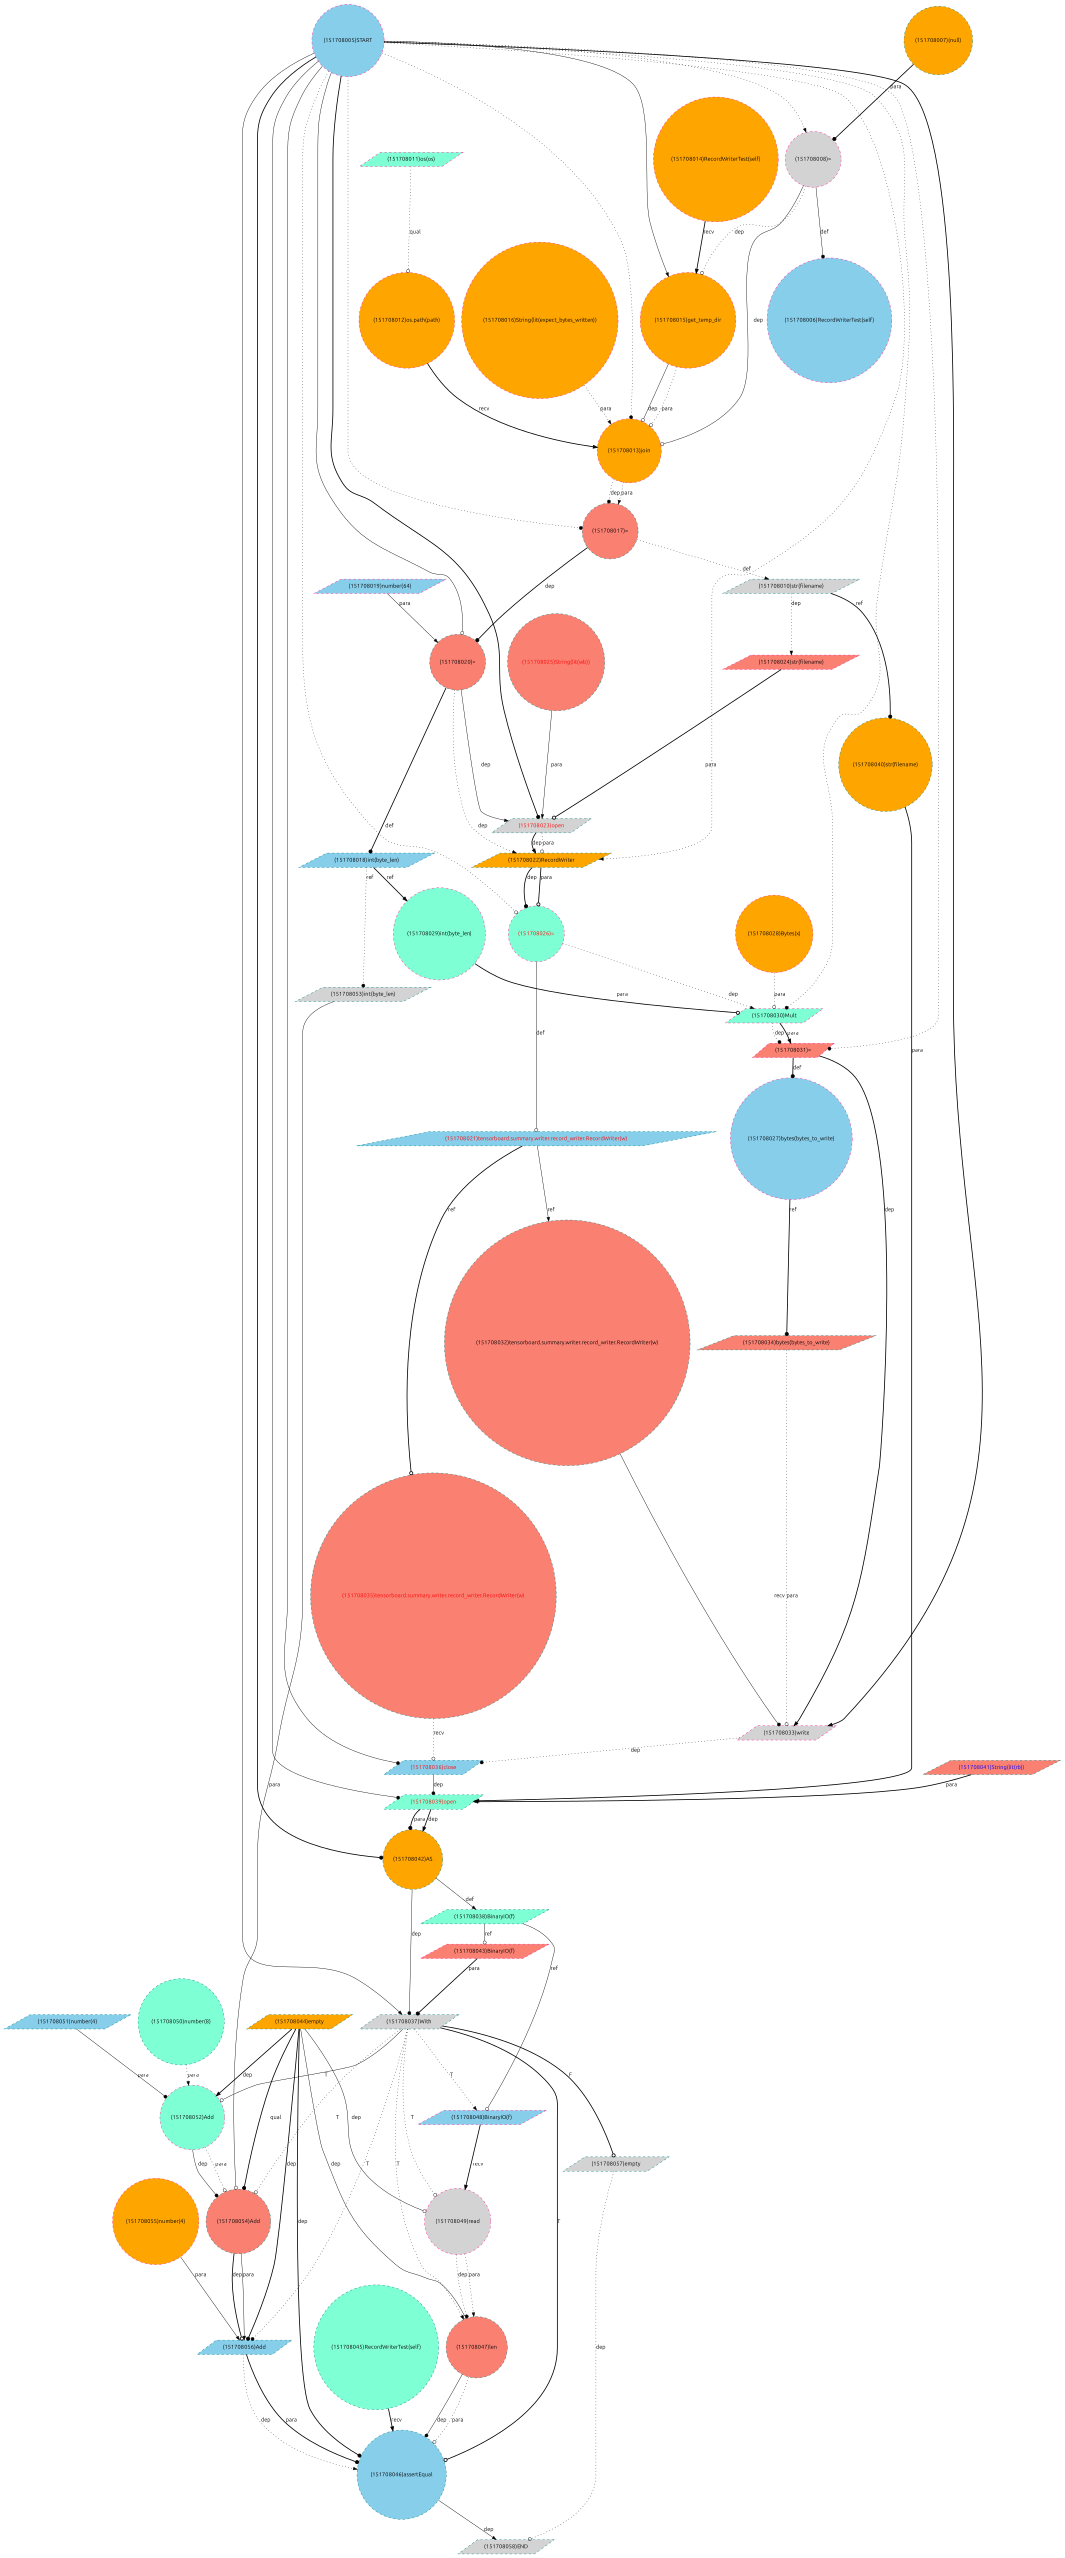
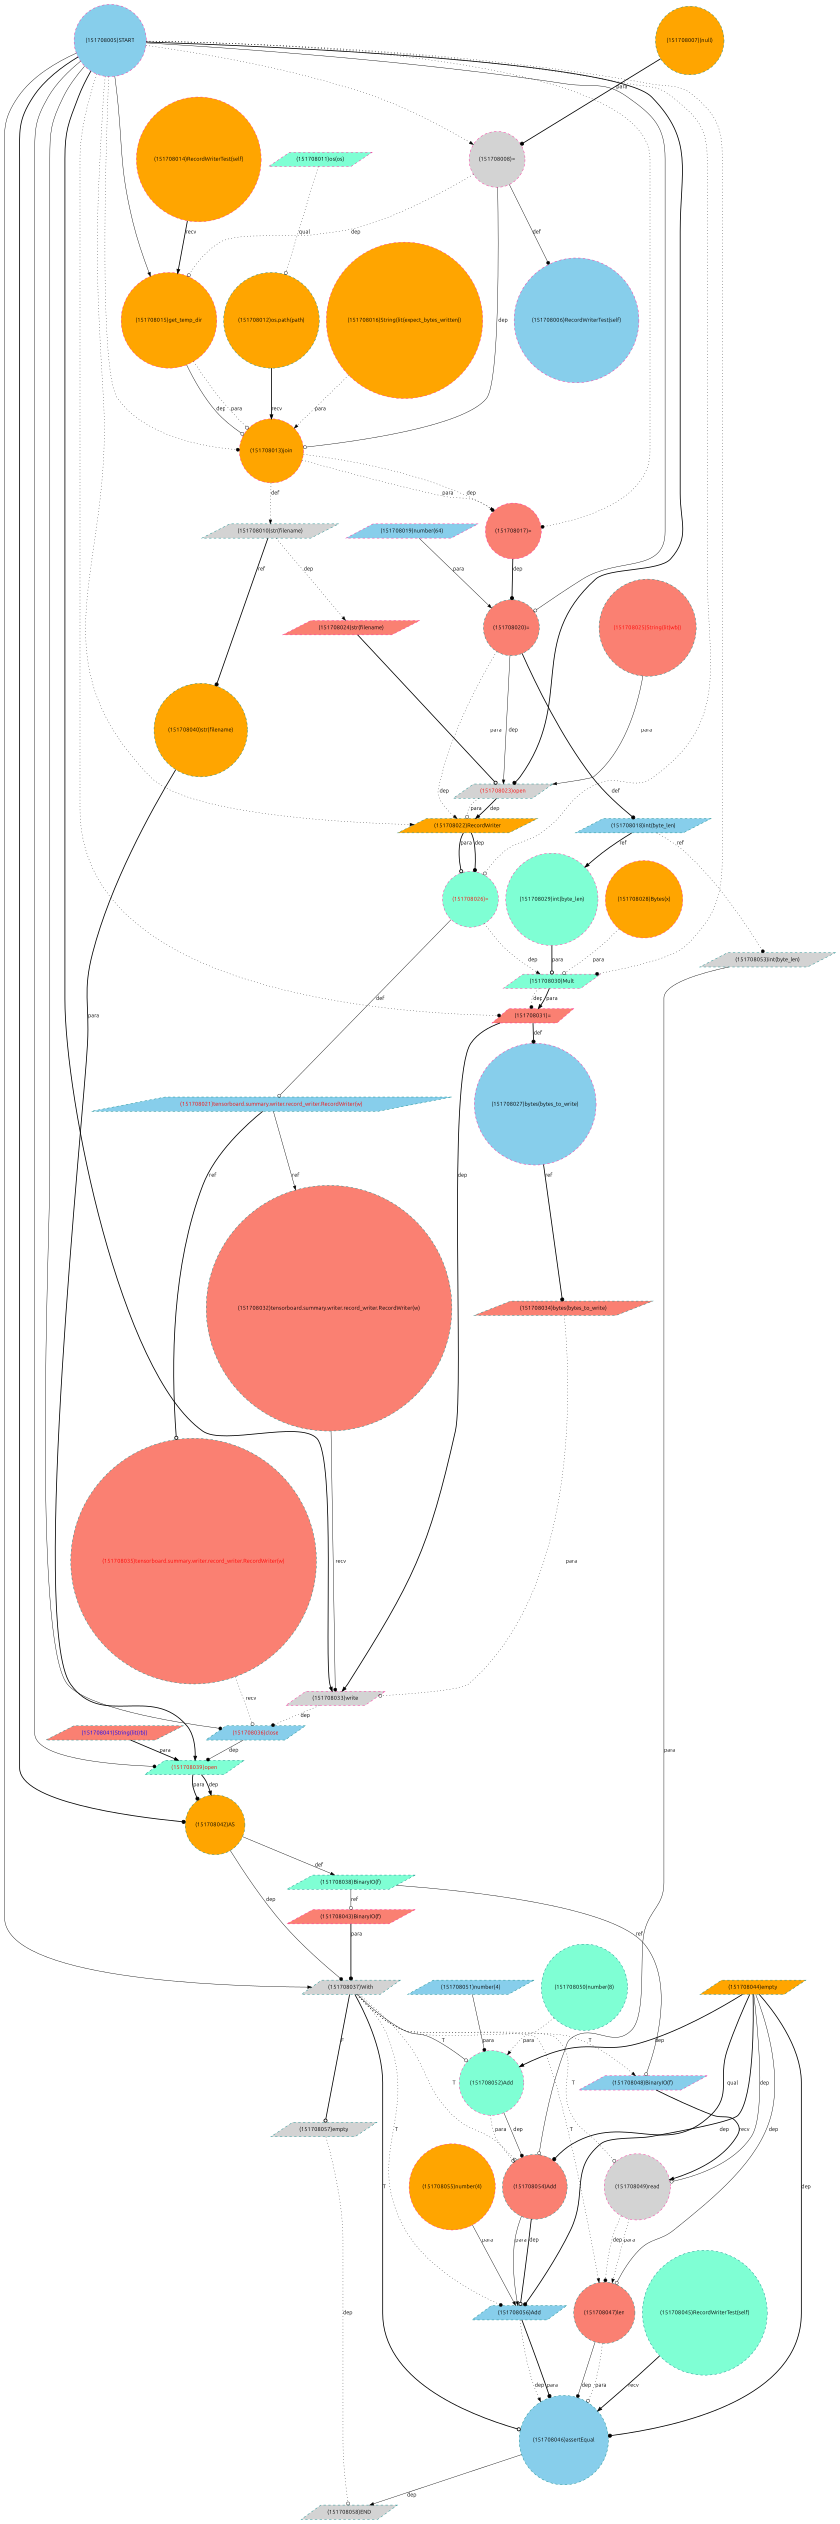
node "(151708012)os.path(path)": color deeppink -> teal
node "(151708017)=": color teal -> deeppink
edge "(151708017)=" -> "(151708010)str(filename)": now "(151708013)join" -> "(151708010)str(filename)"
